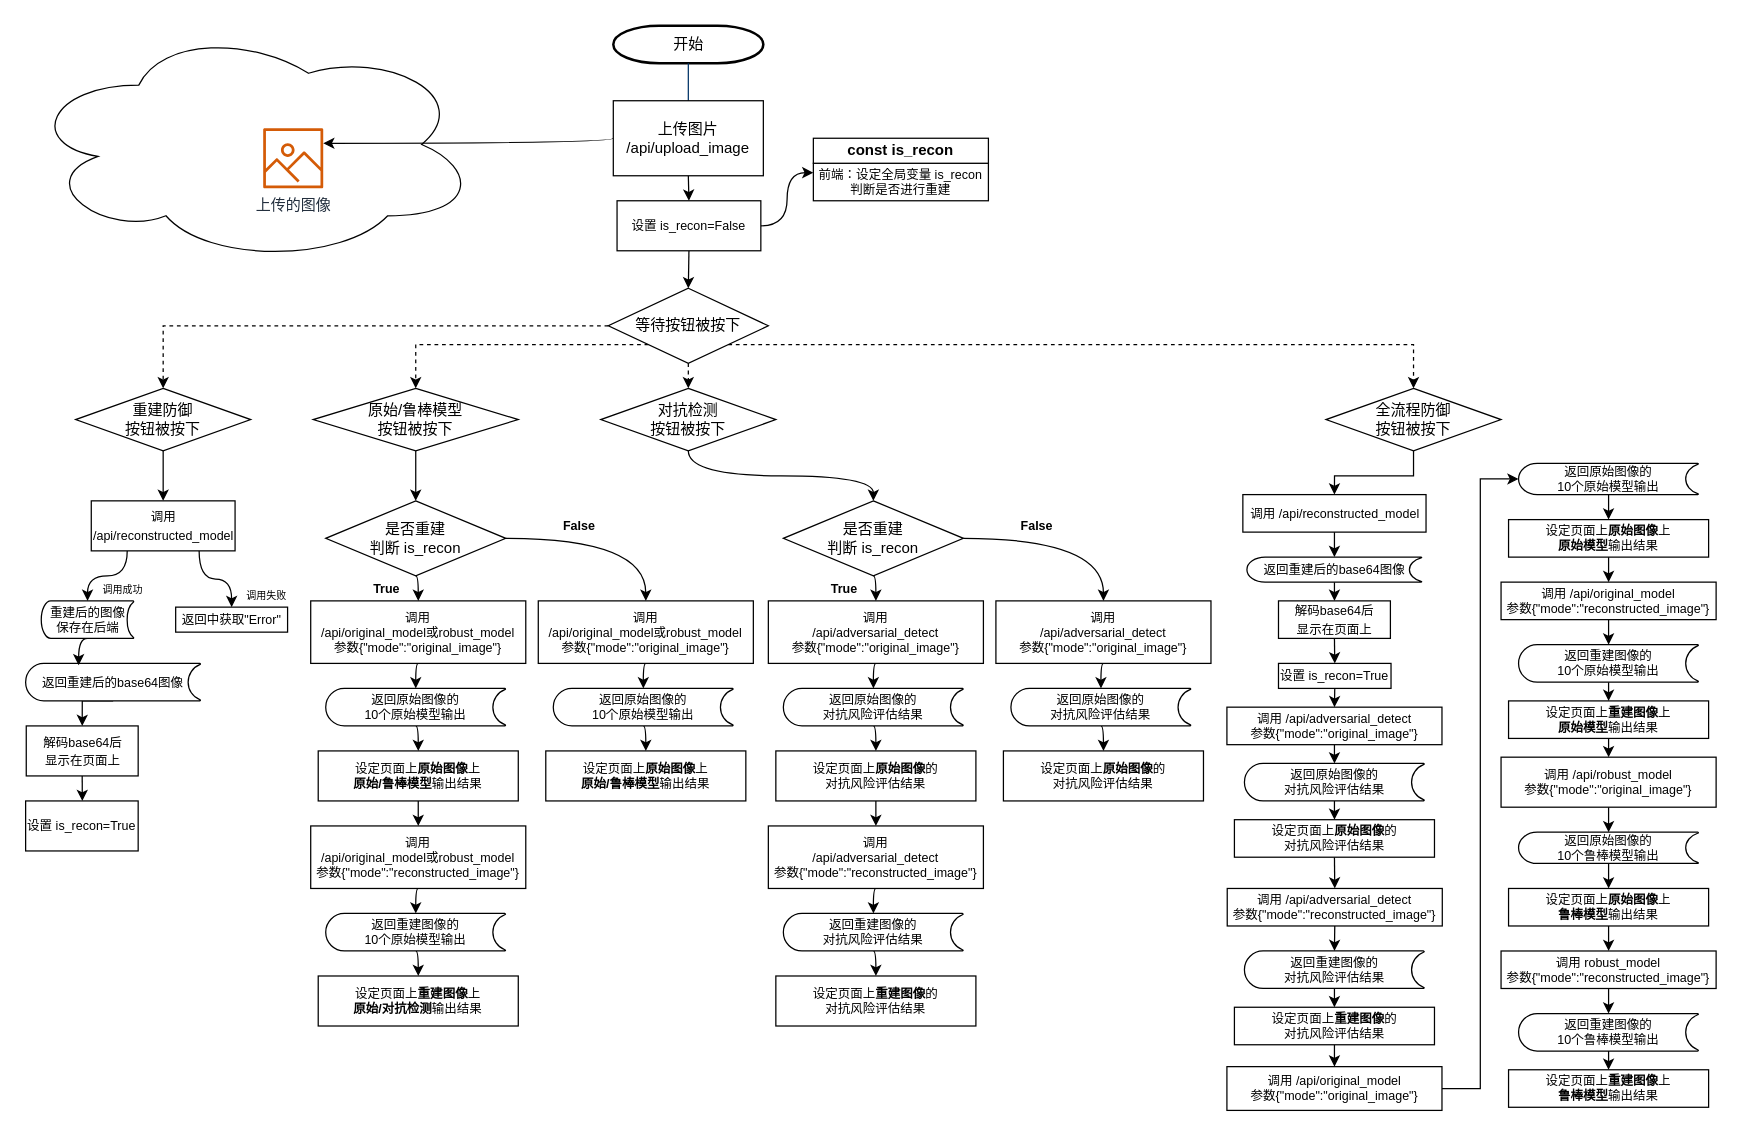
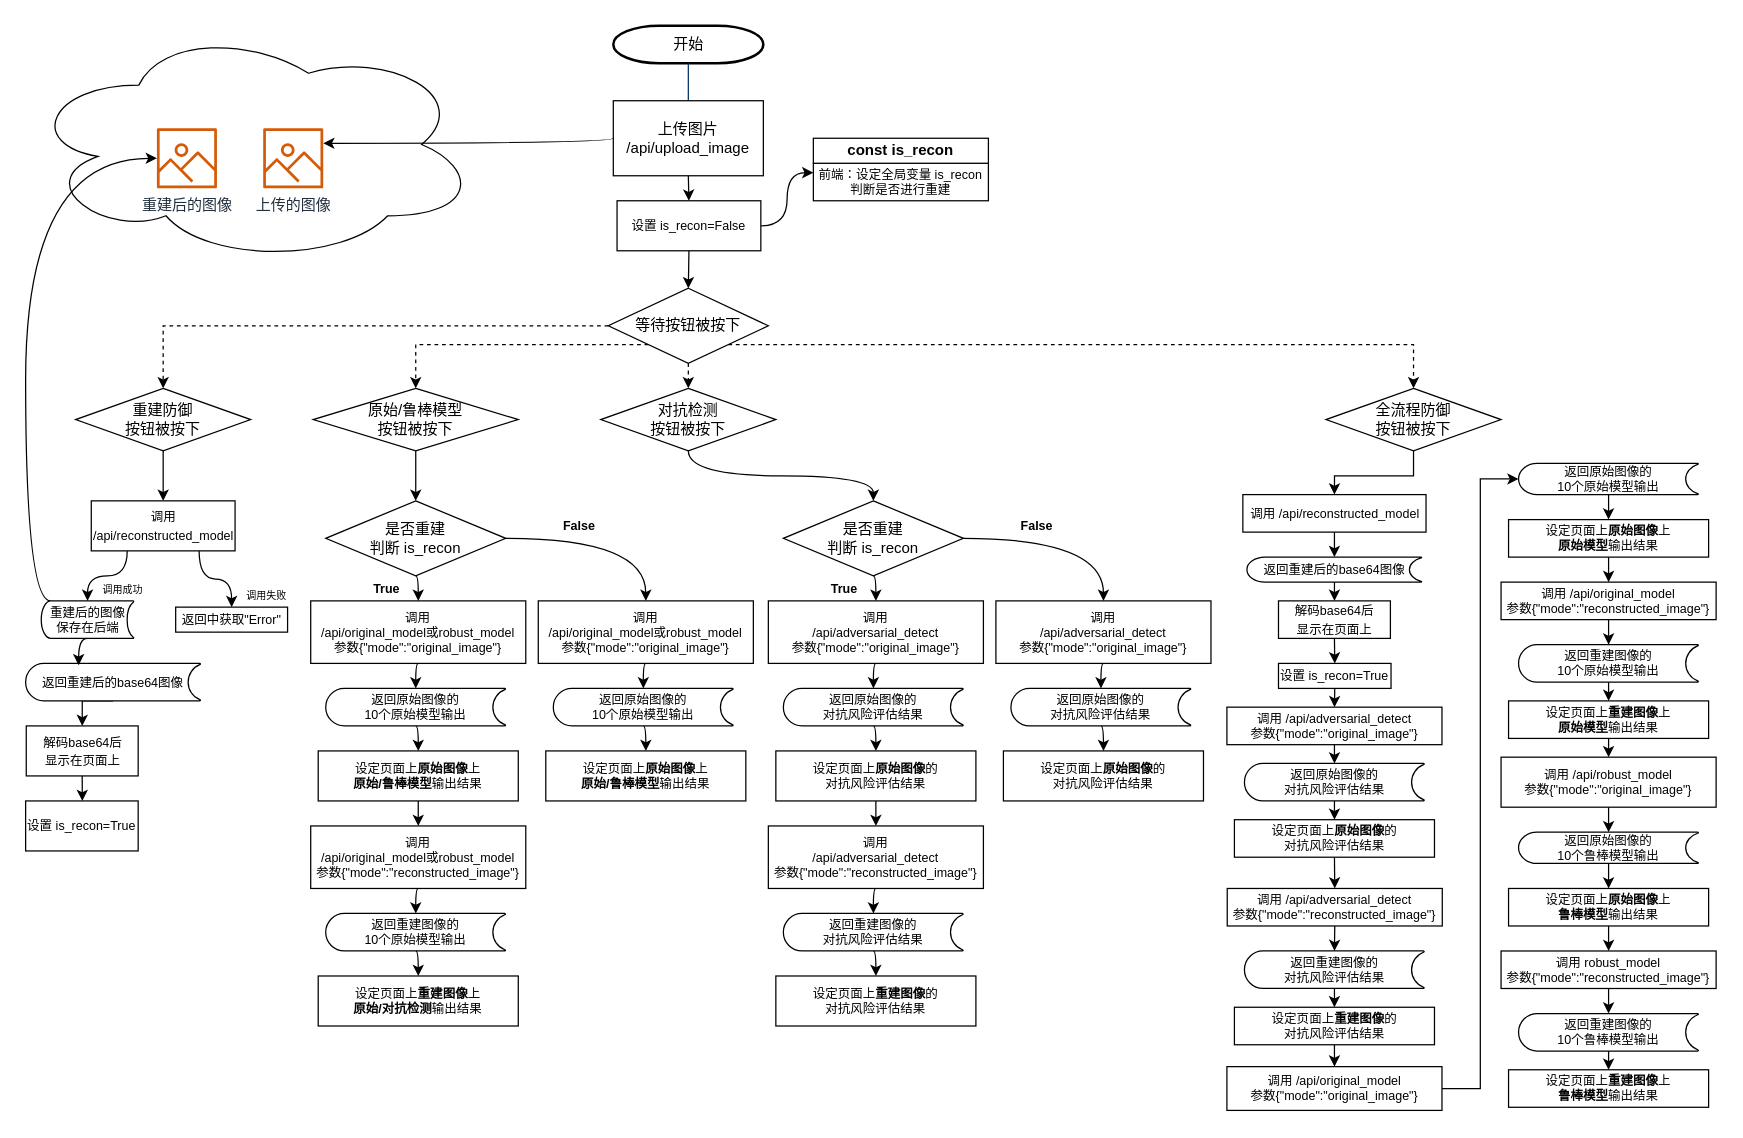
node "重建后的图像": added
edge "重建后的图像 保存在后端" -> "重建后的图像": added
